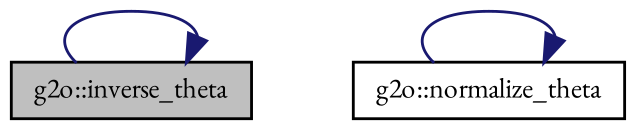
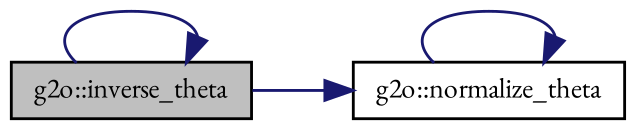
edge "g2o::inverse_theta" -> "g2o::normalize_theta": added
